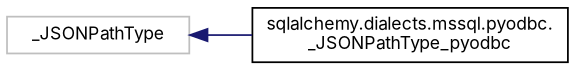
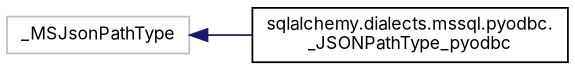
node "_JSONPathType": label "_JSONPathType" -> "_MSJsonPathType"
